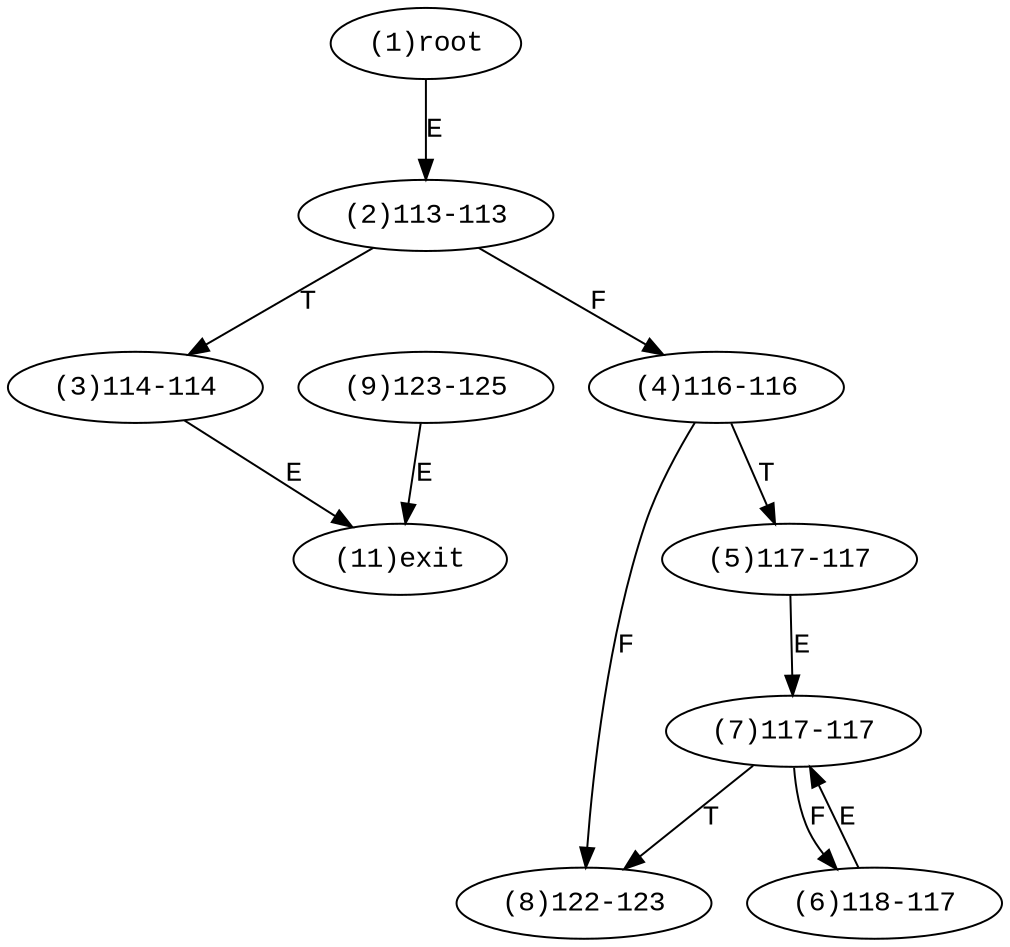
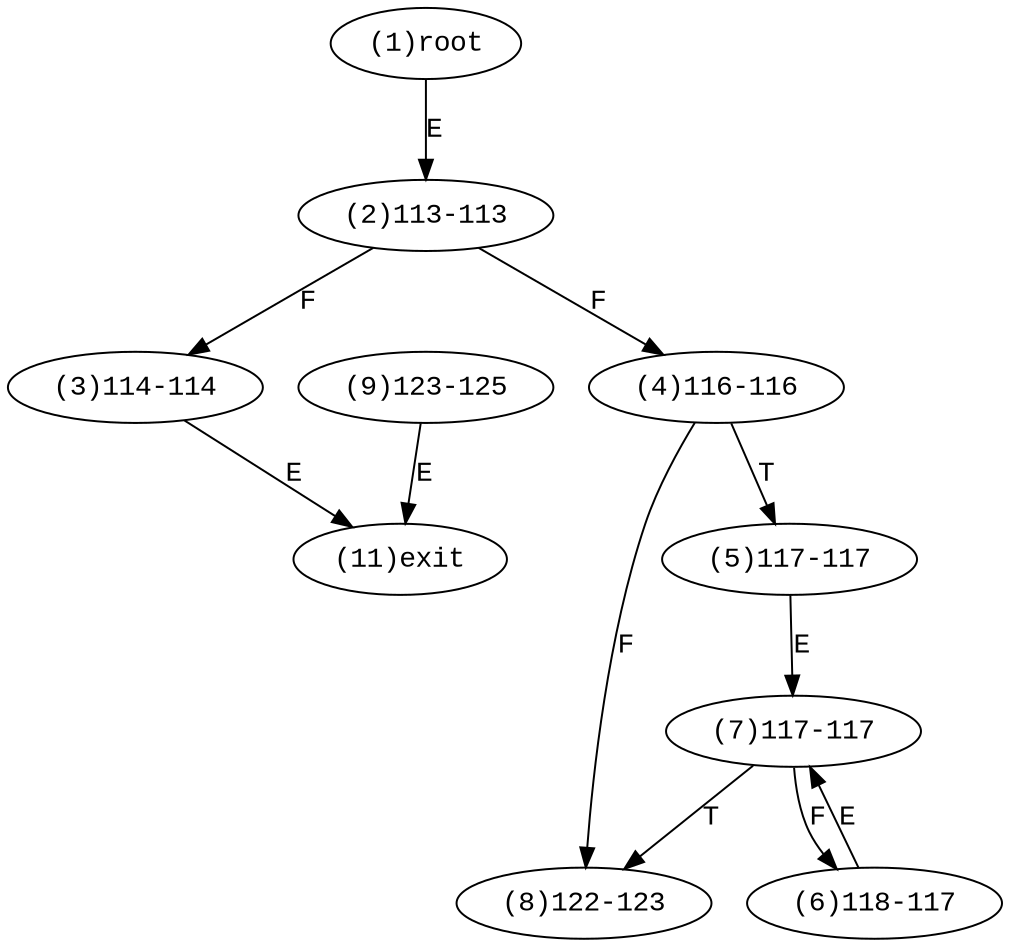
edge "(2)113-113" -> "(3)114-114": label "T" -> "F"
